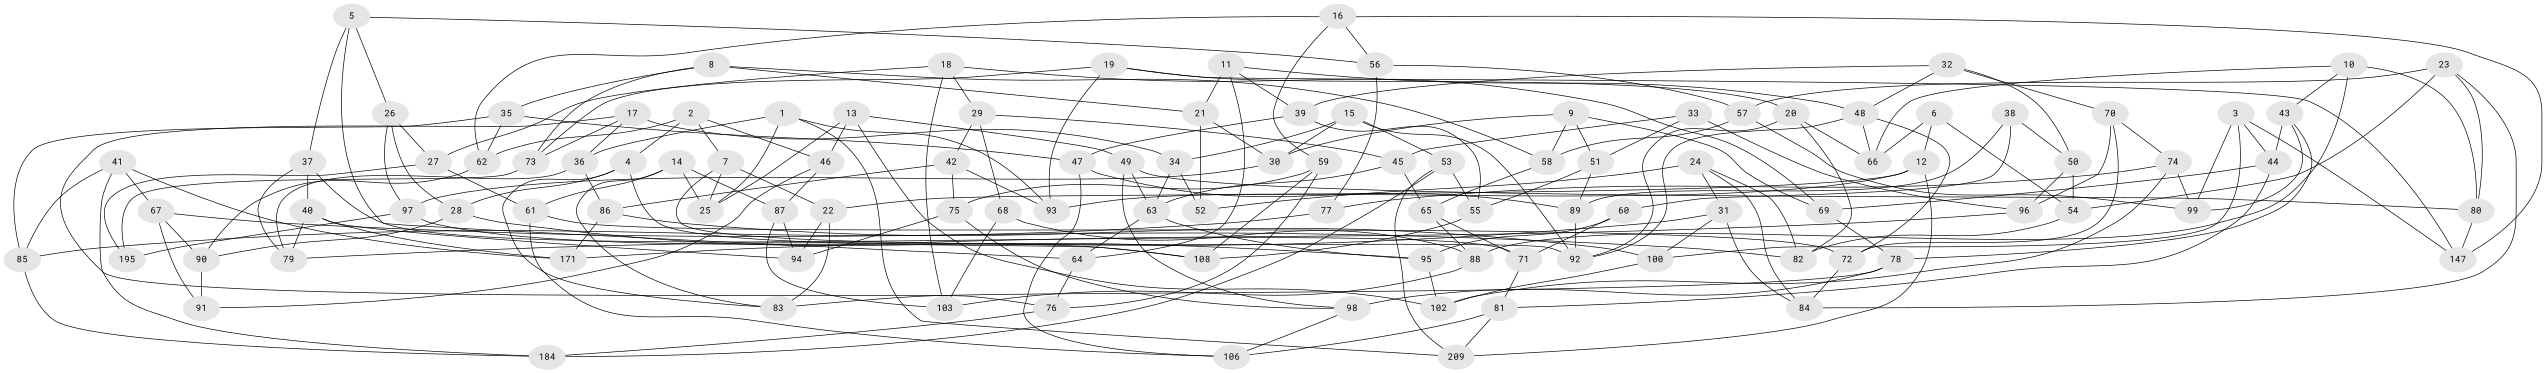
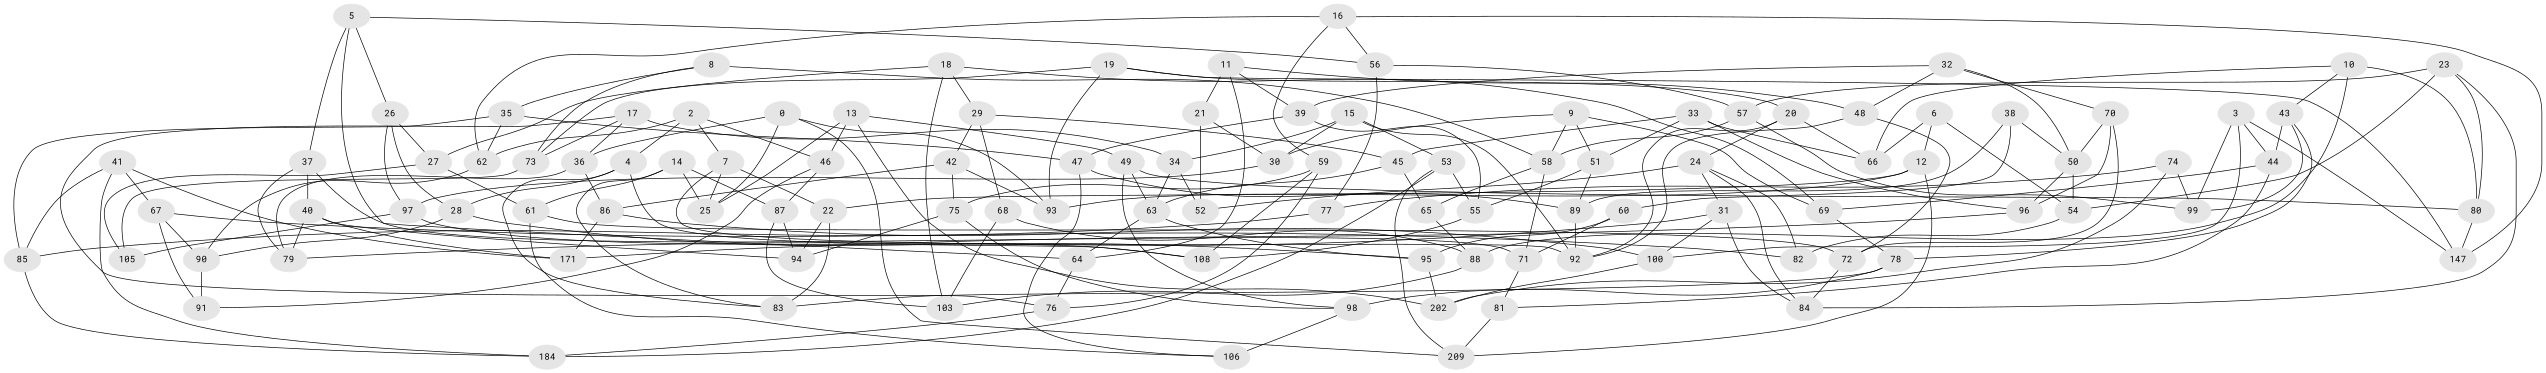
edge "8" -- "21": removed
node "1": label "1" -> "0"
edge "48" -- "66": now "33" -- "66"
edge "70" -- "74": now "70" -- "50"
edge "20" -- "82": now "20" -- "24"
edge "65" -- "71": now "58" -- "71"
node "195": label "195" -> "105"
node "102": label "102" -> "202"
edge "81" -- "106": removed
